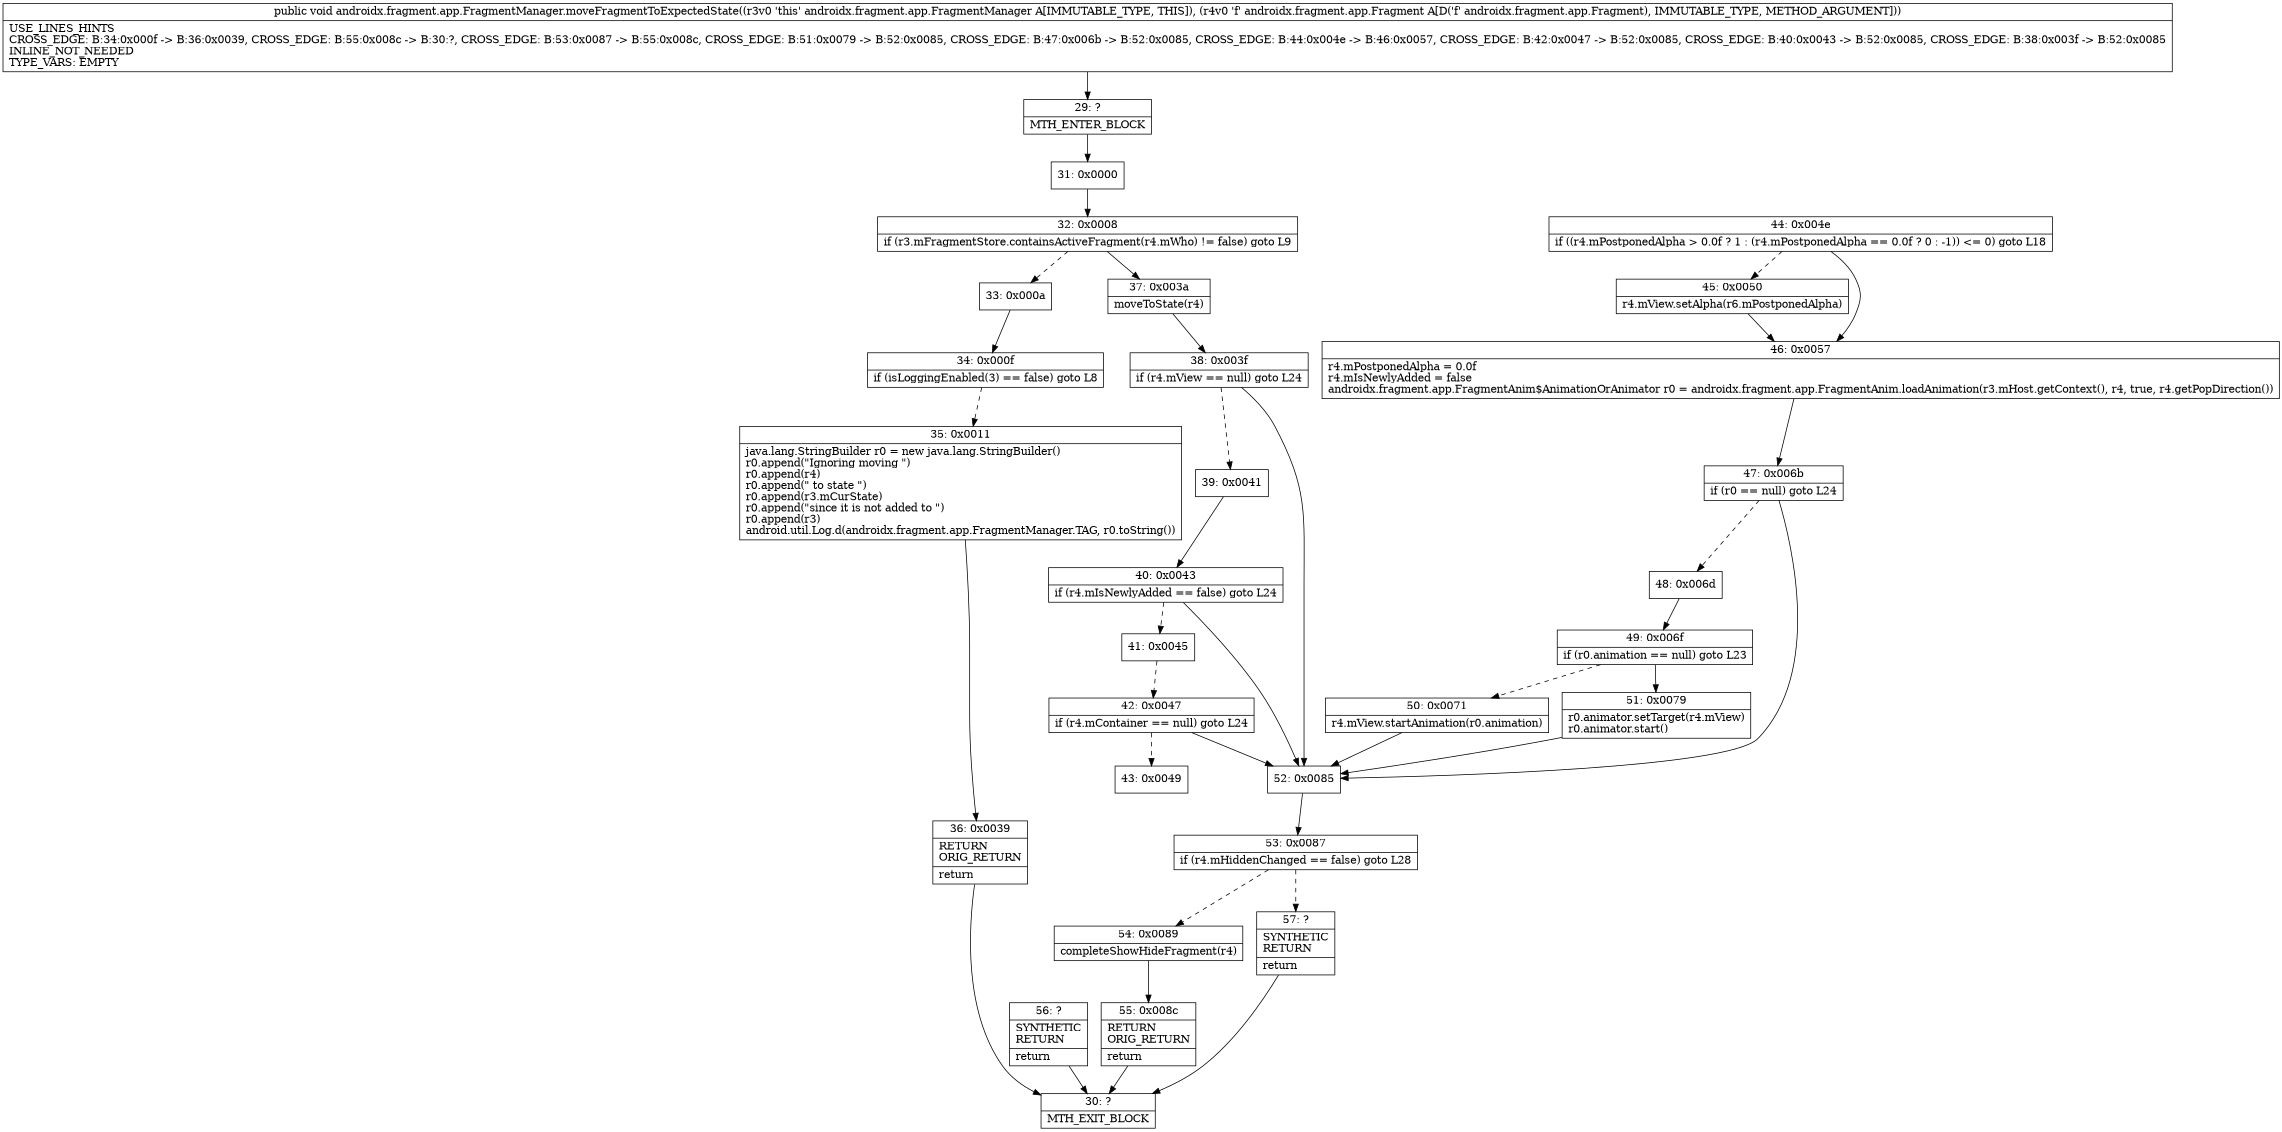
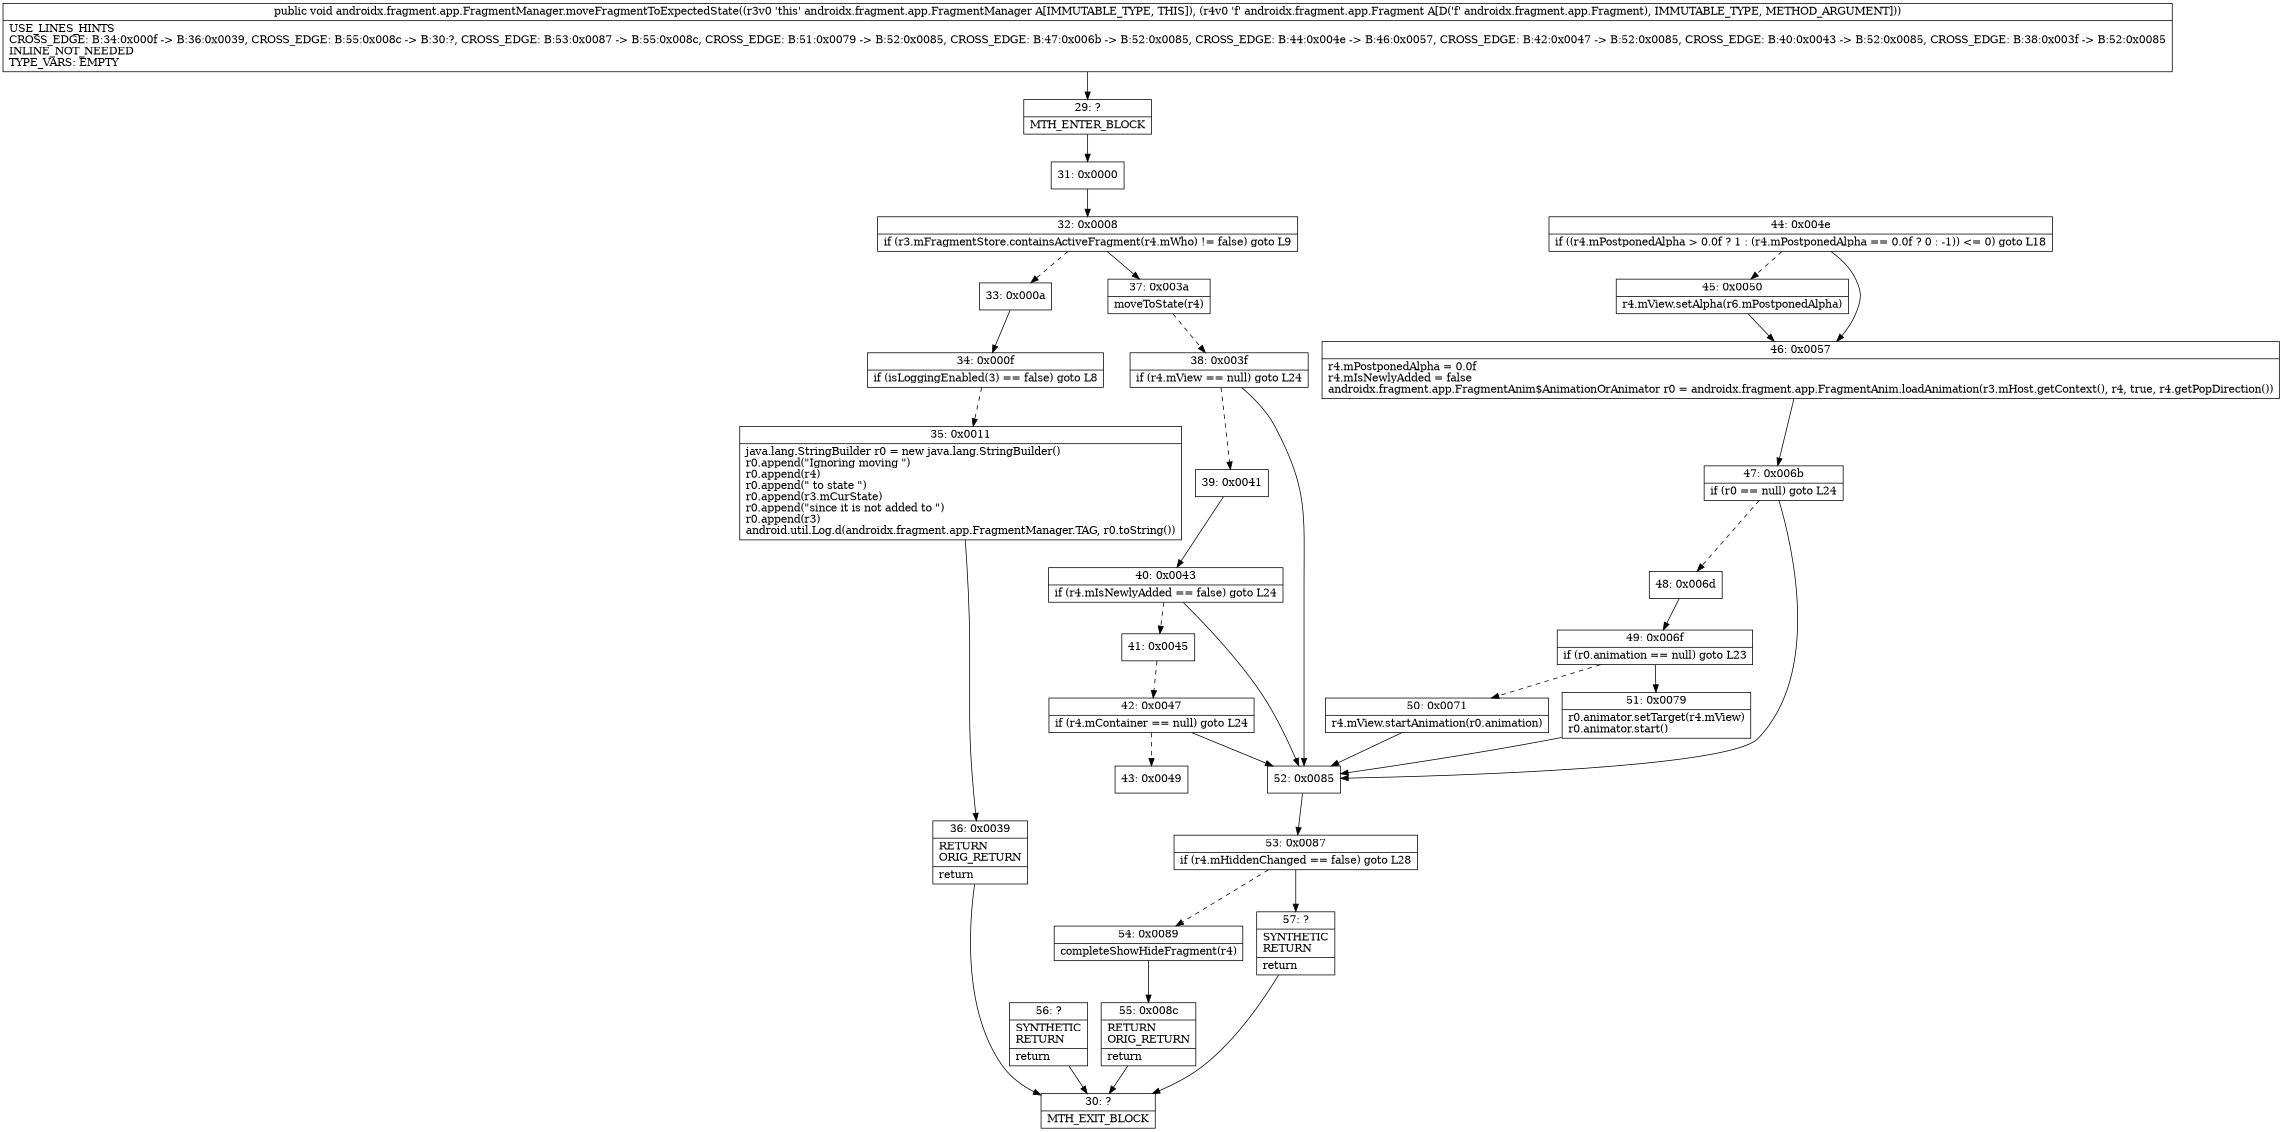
edge "37: 0x003a" -> "38: 0x003f": style solid -> dashed
edge "53: 0x0087" -> "57: ?": style dashed -> solid
